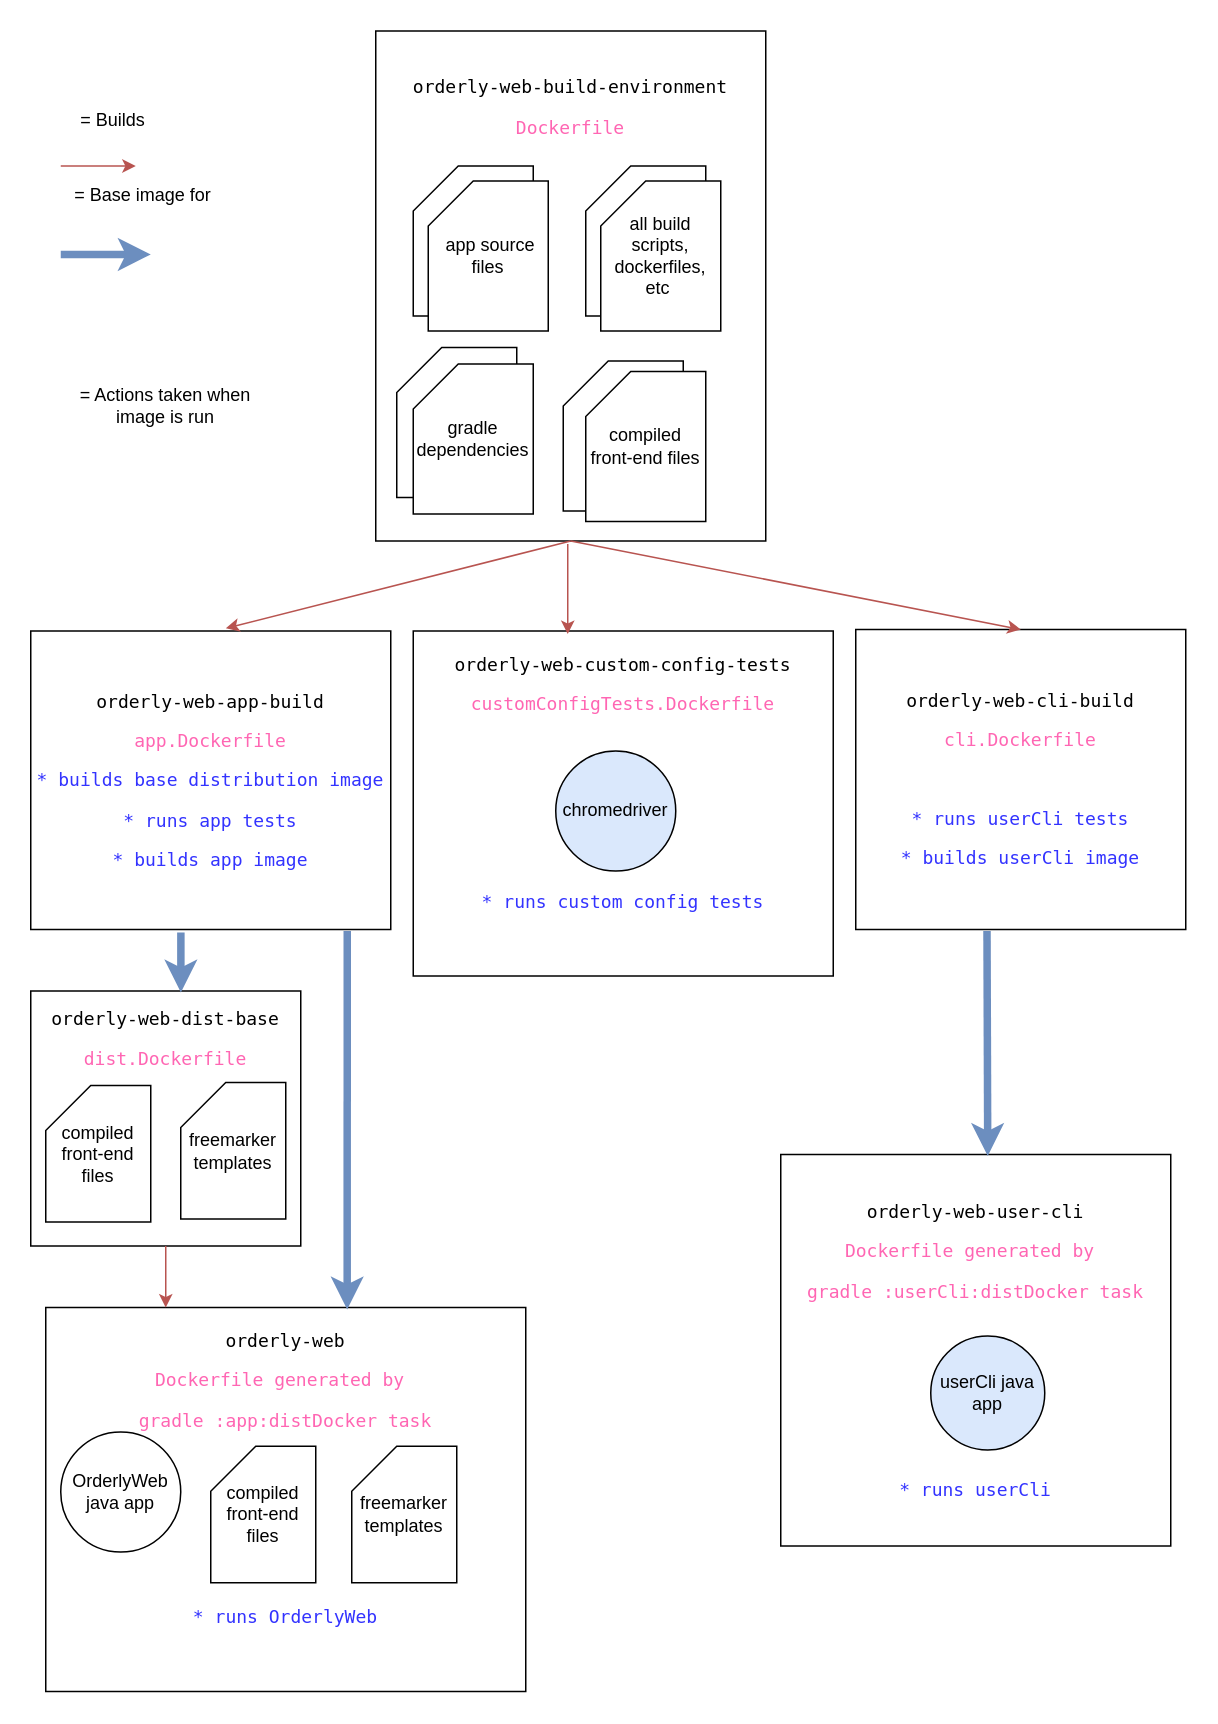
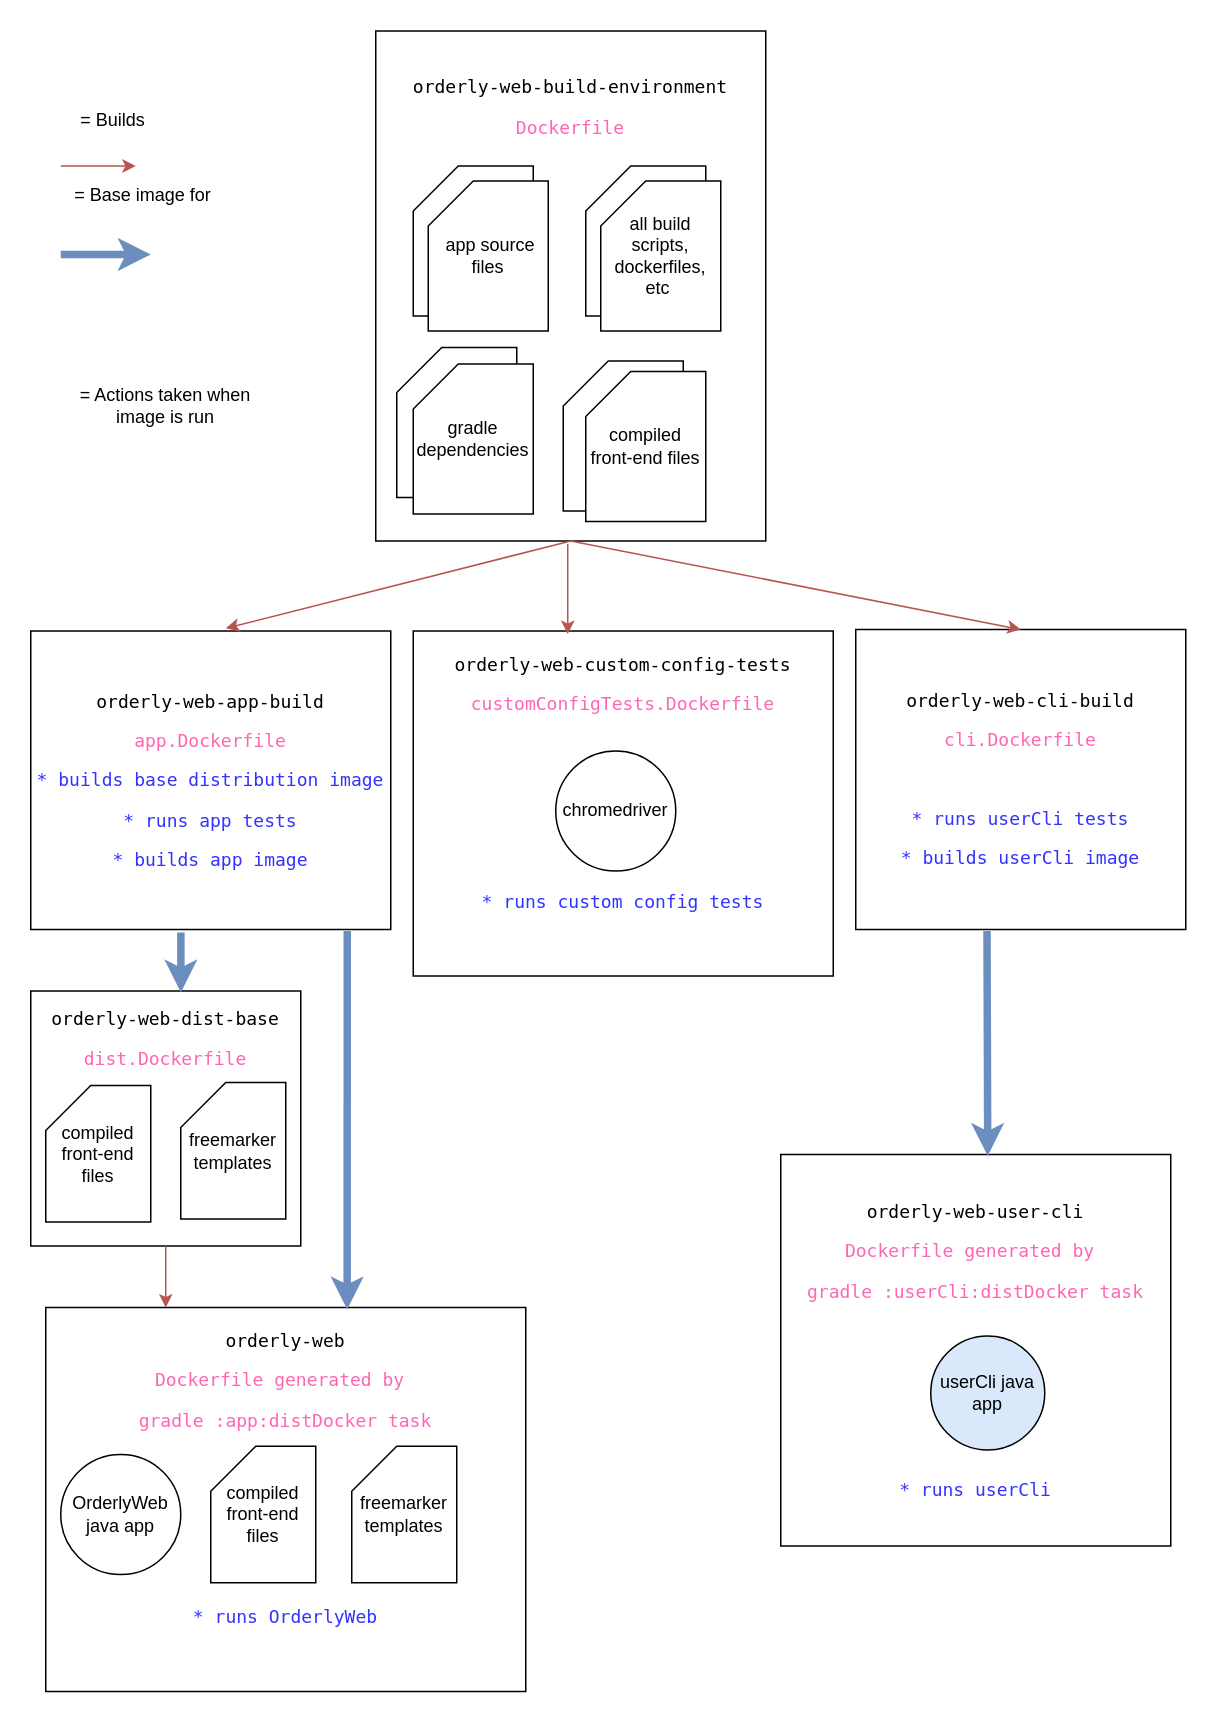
node "chromedriver": fillcolor #dae8fc -> #ffffff
node "OrderlyWeb java app": moved (121, 1492) -> (121, 1514)
